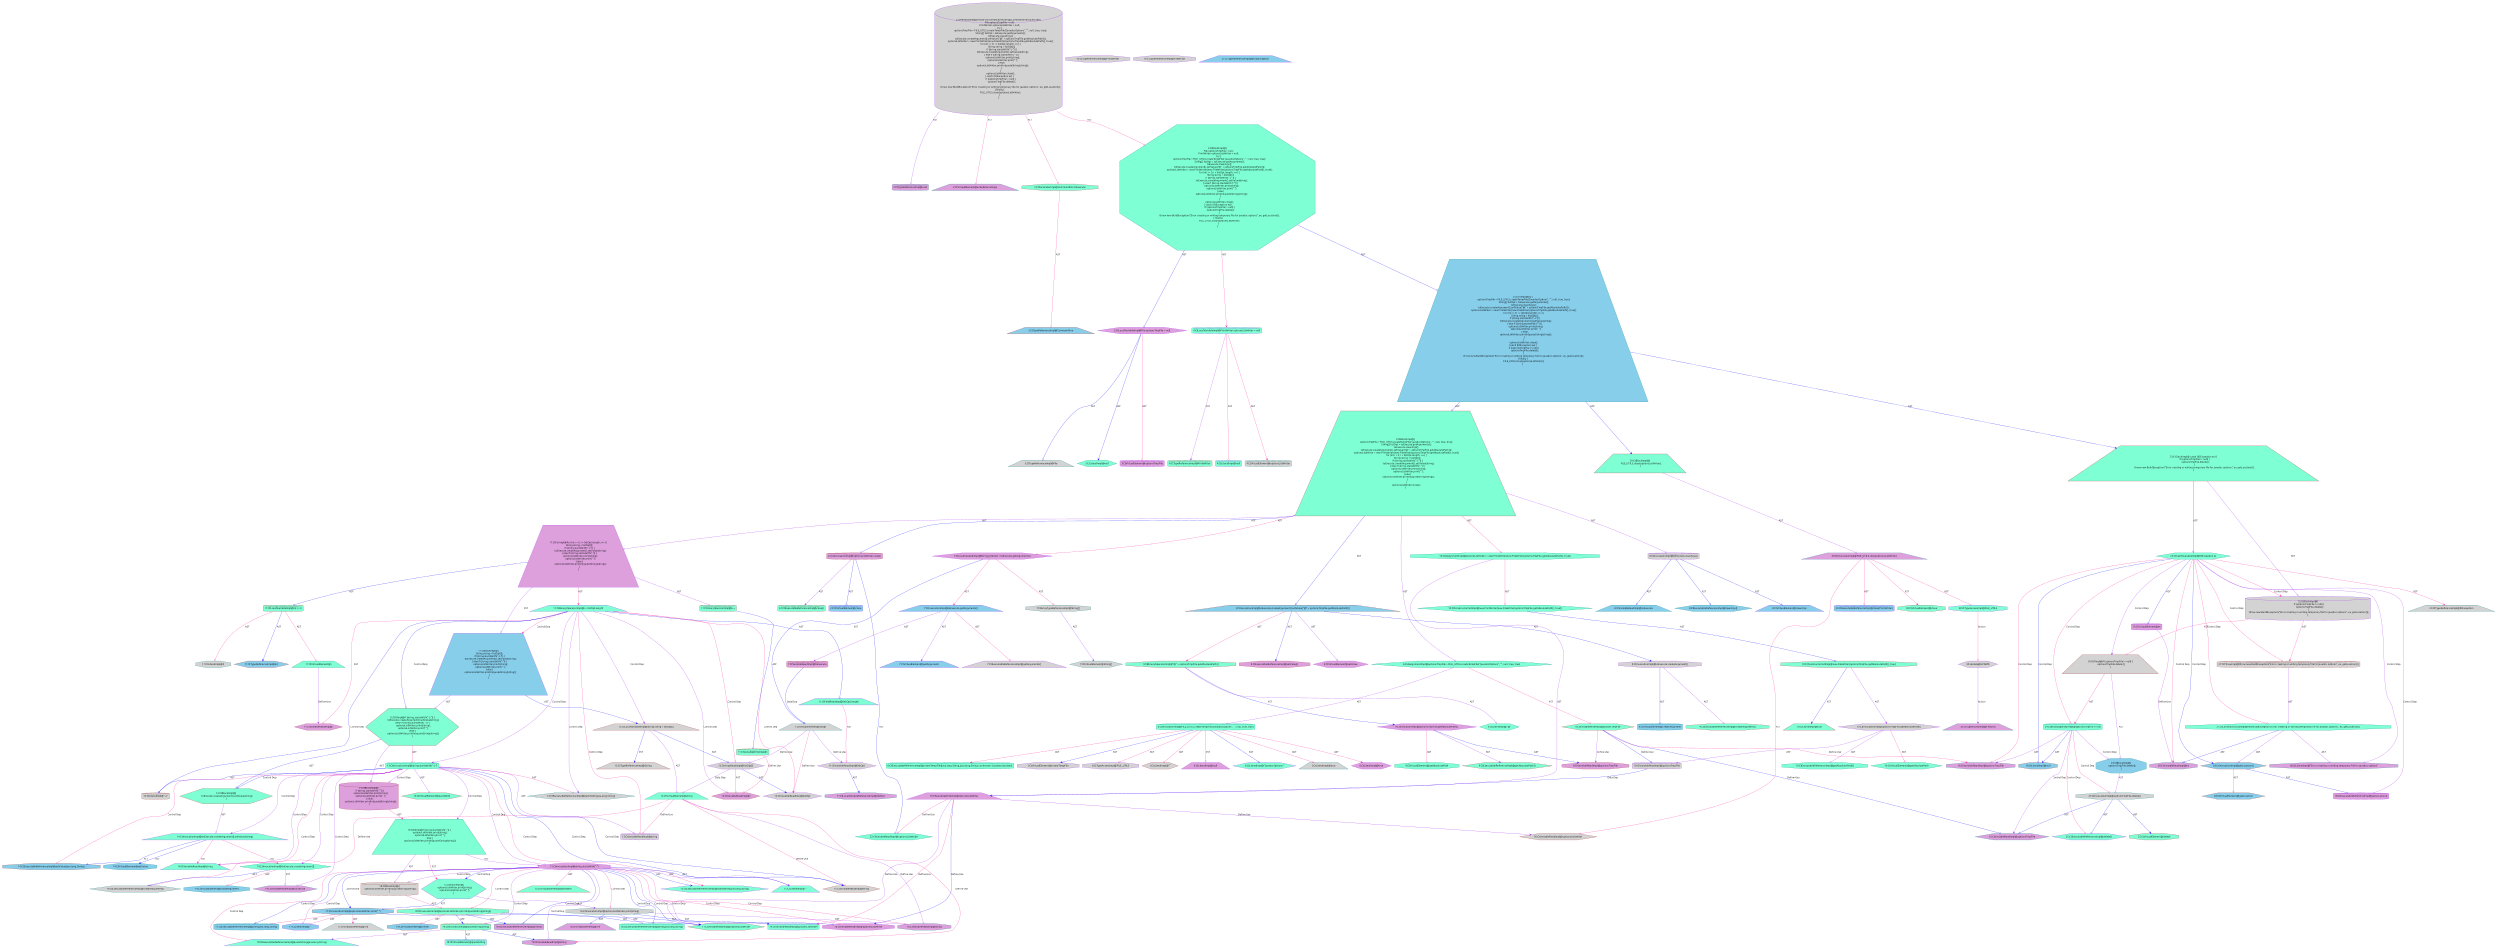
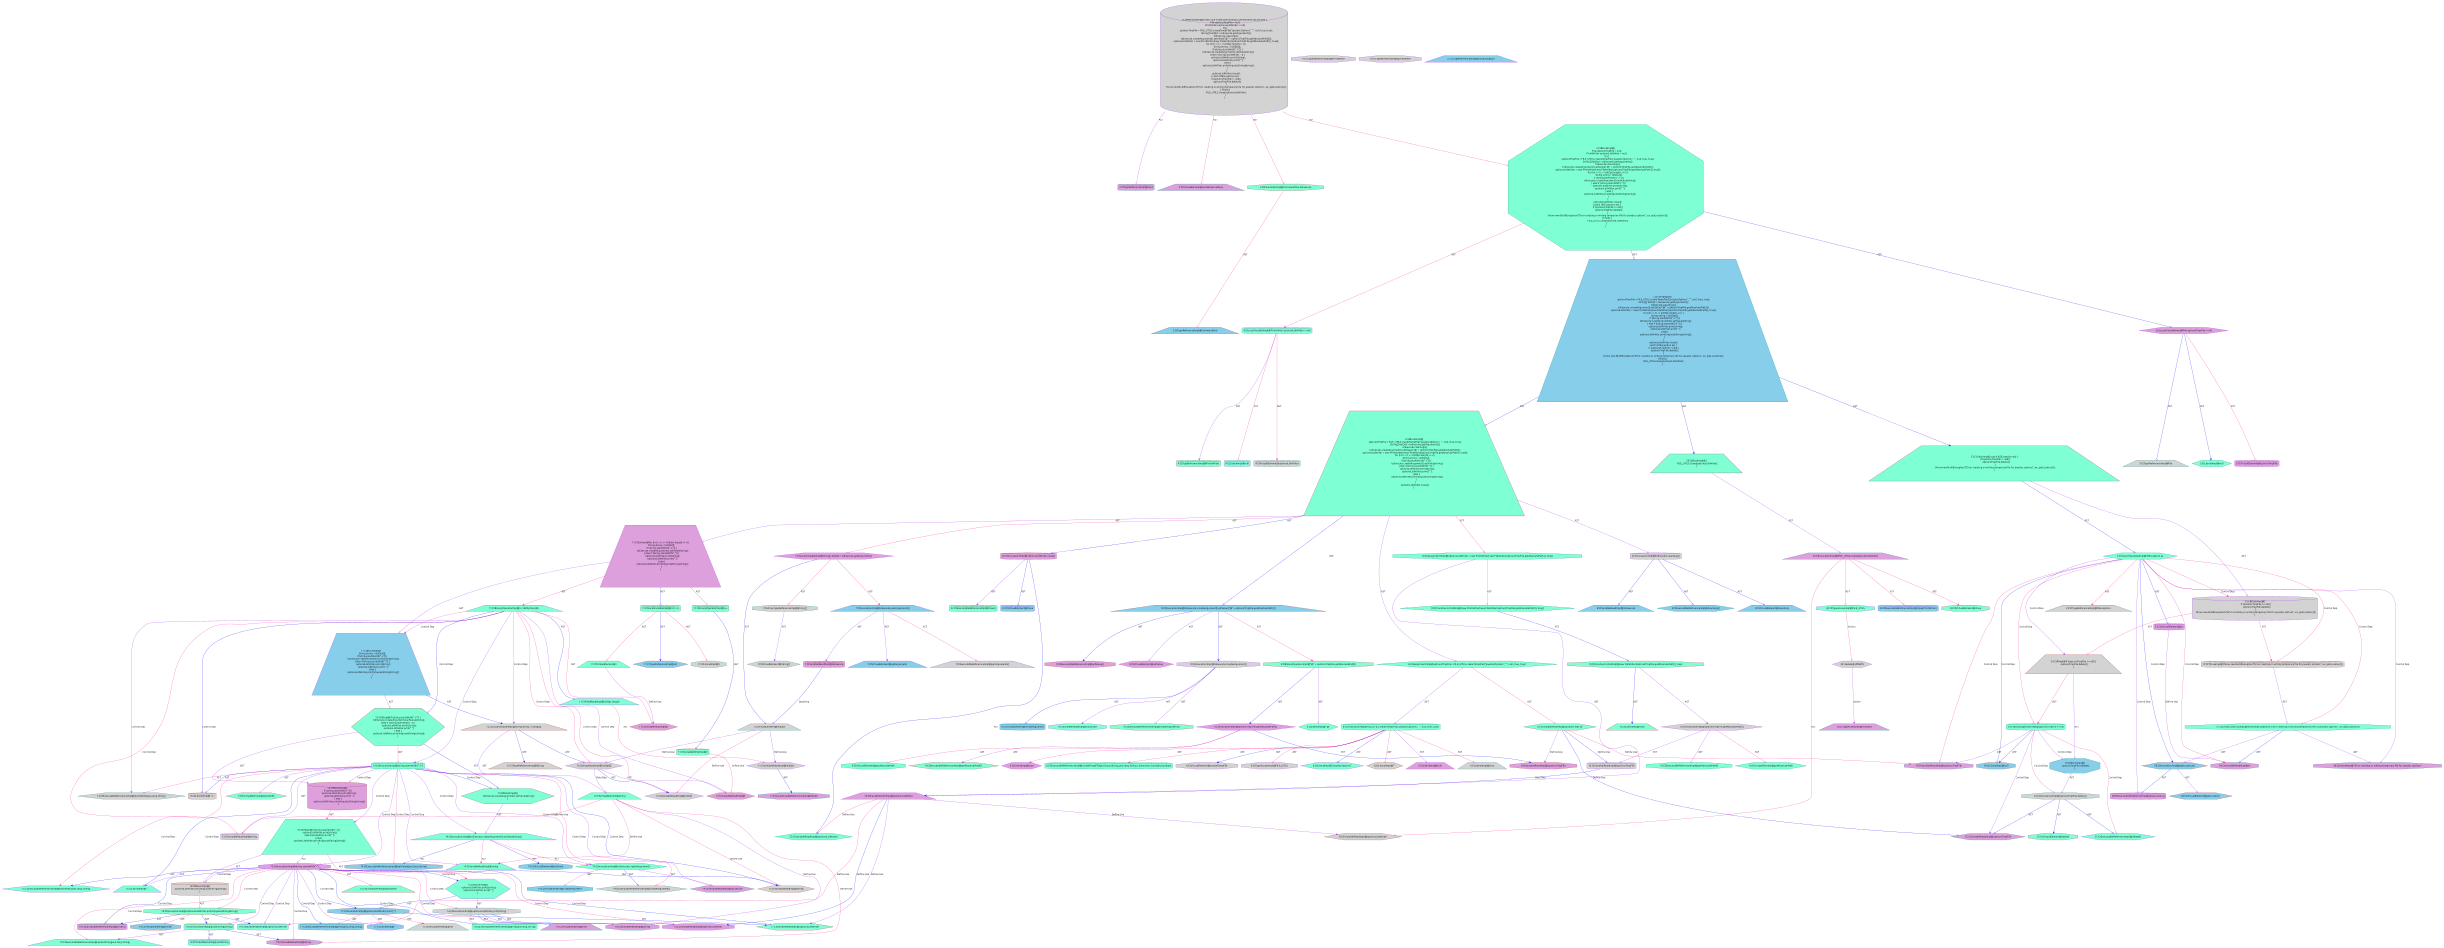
node "9:CtVariableReadImpl@toExecute": added
